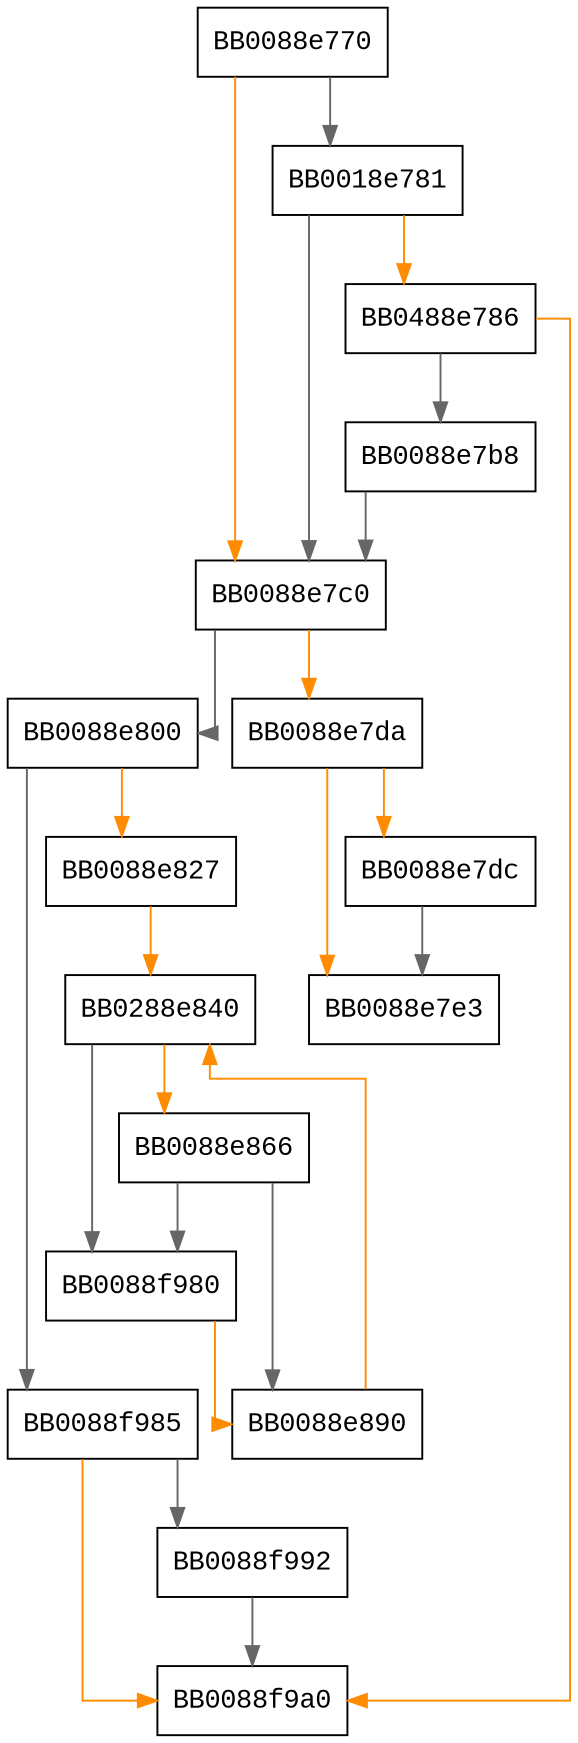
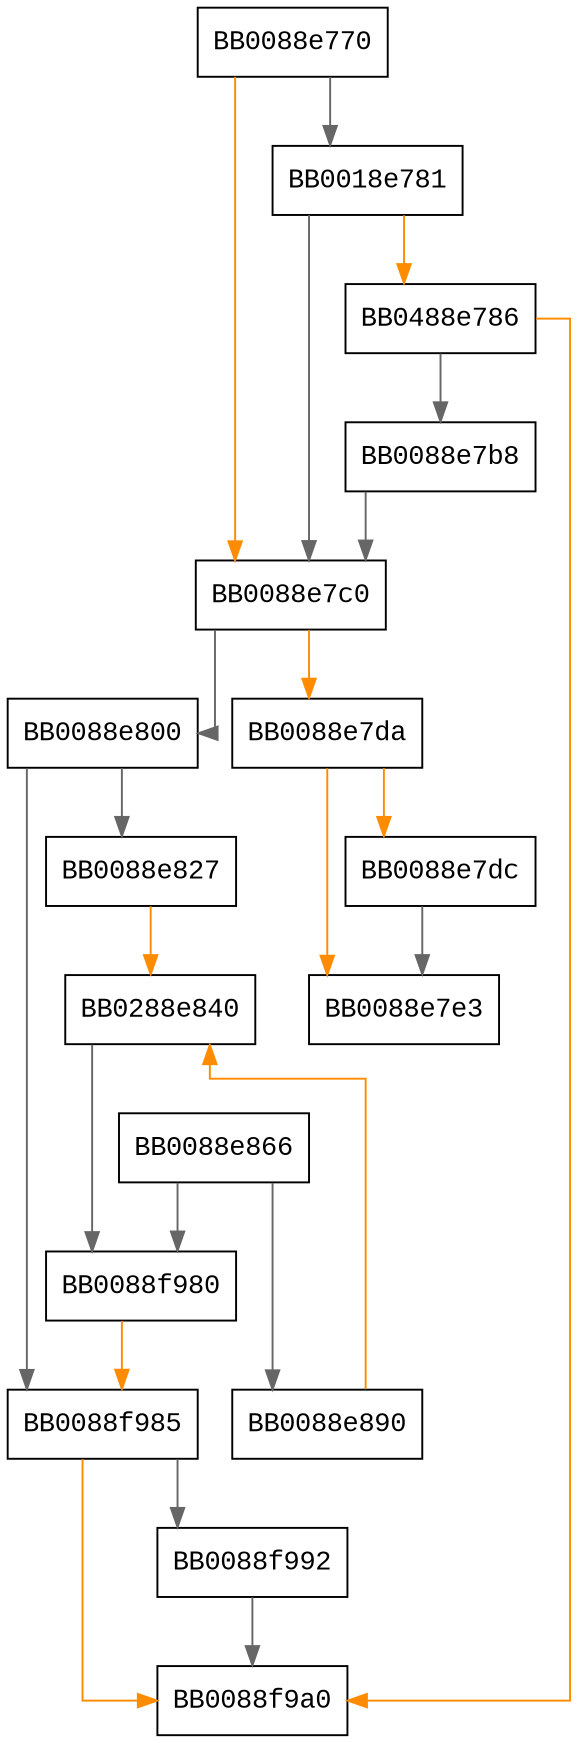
edge "BB0088e800" -> "BB0088e827": color darkorange -> gray40
edge "BB0288e840" -> "BB0088e866": removed
edge "BB0088f980" -> "BB0088e890": now "BB0088f980" -> "BB0088f985"
